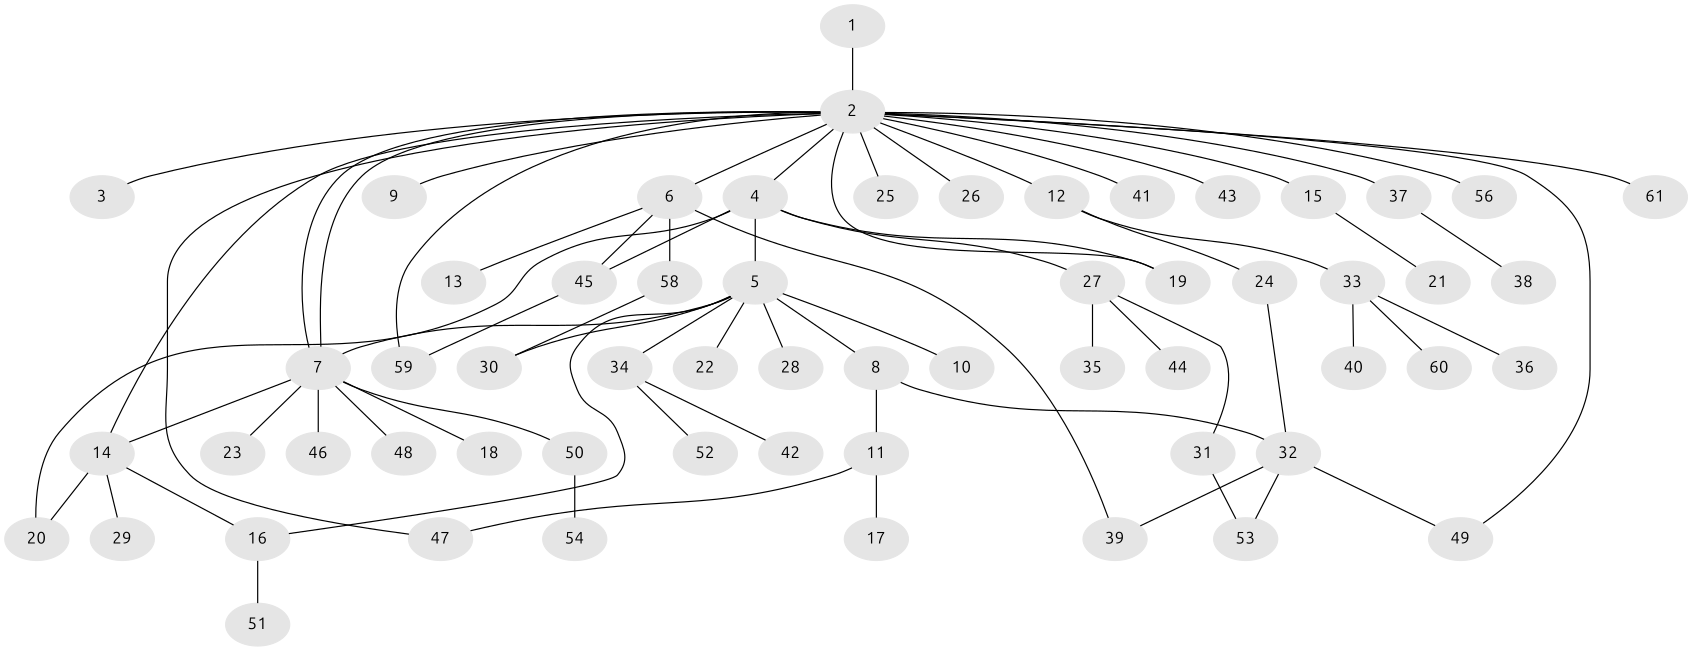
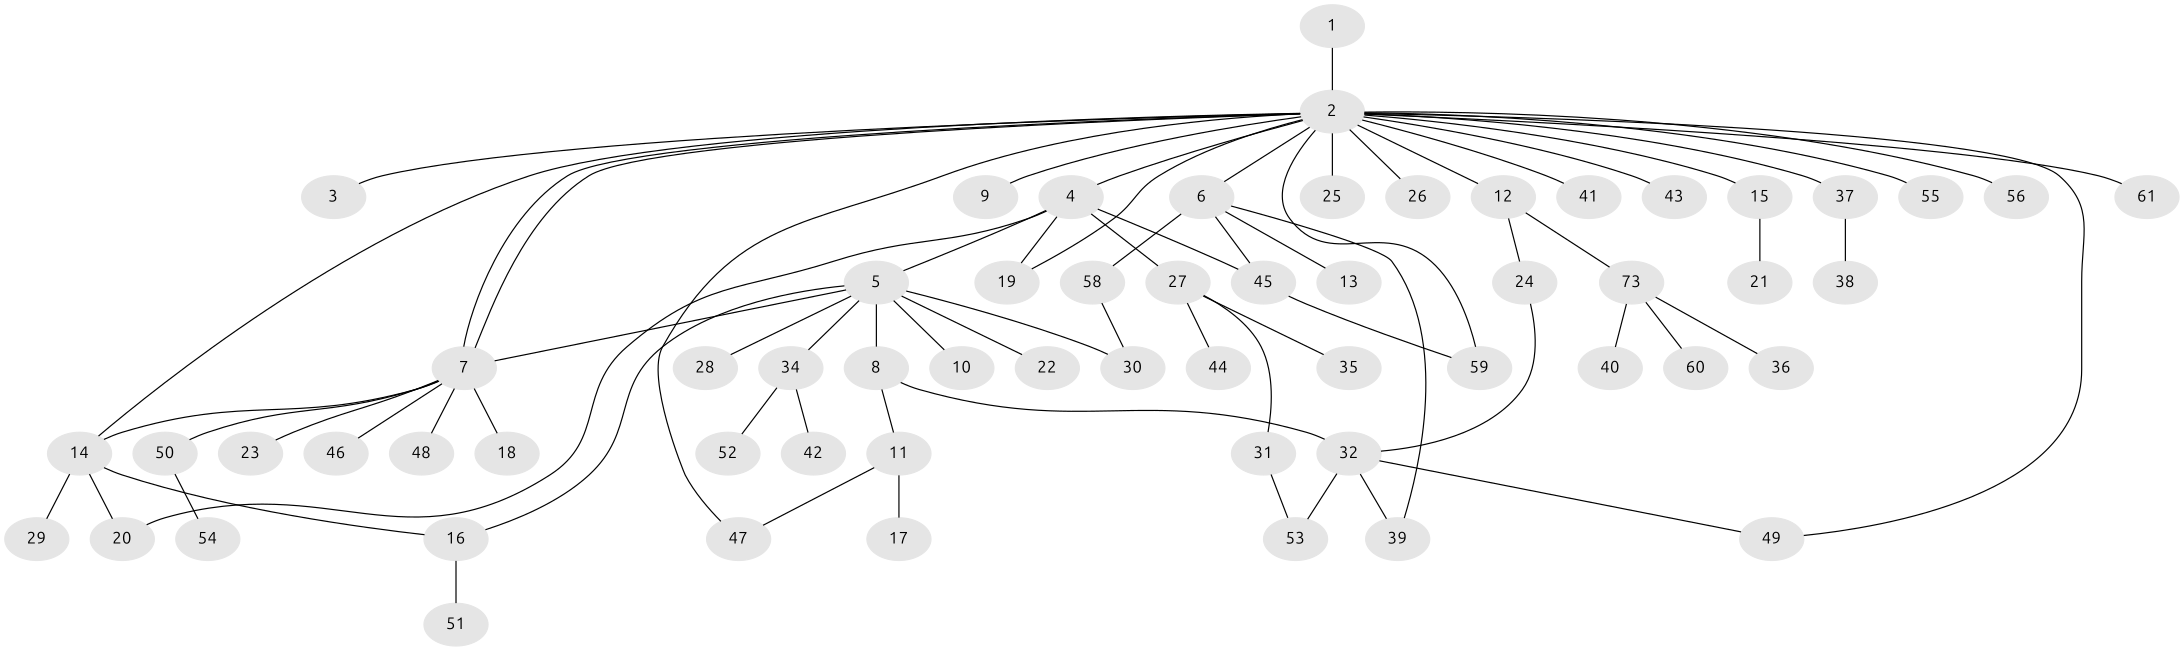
node "55": added
node "33": label "33" -> "73"
